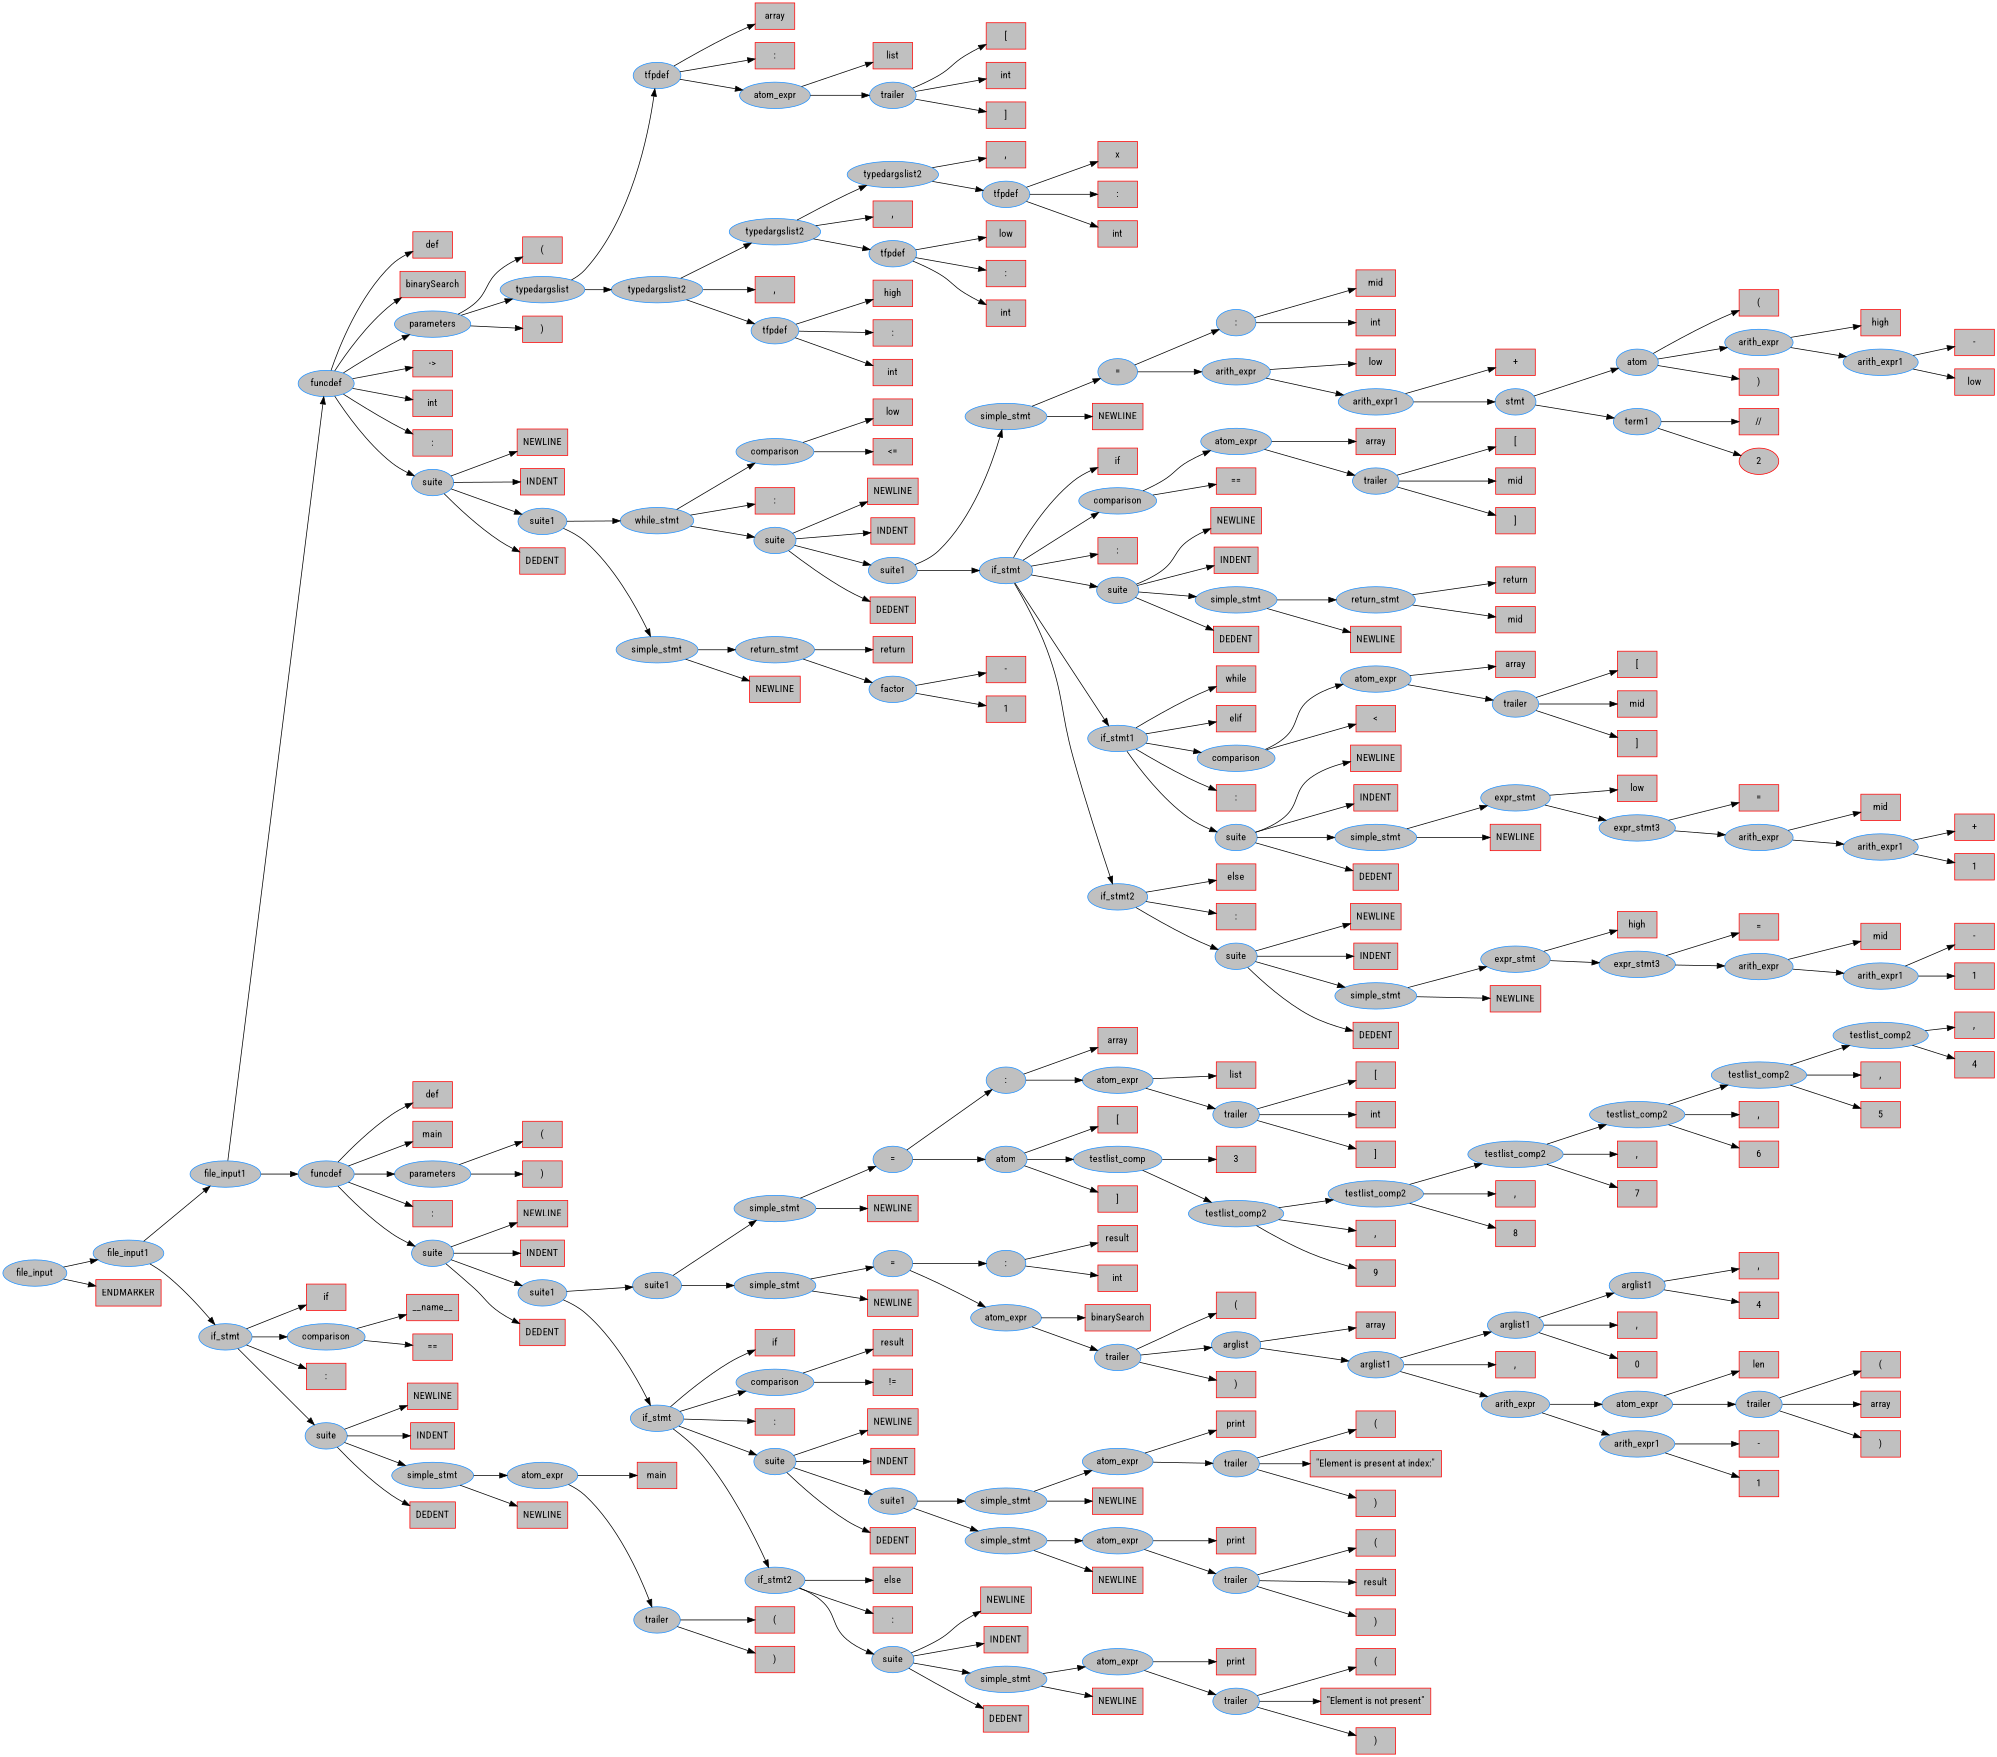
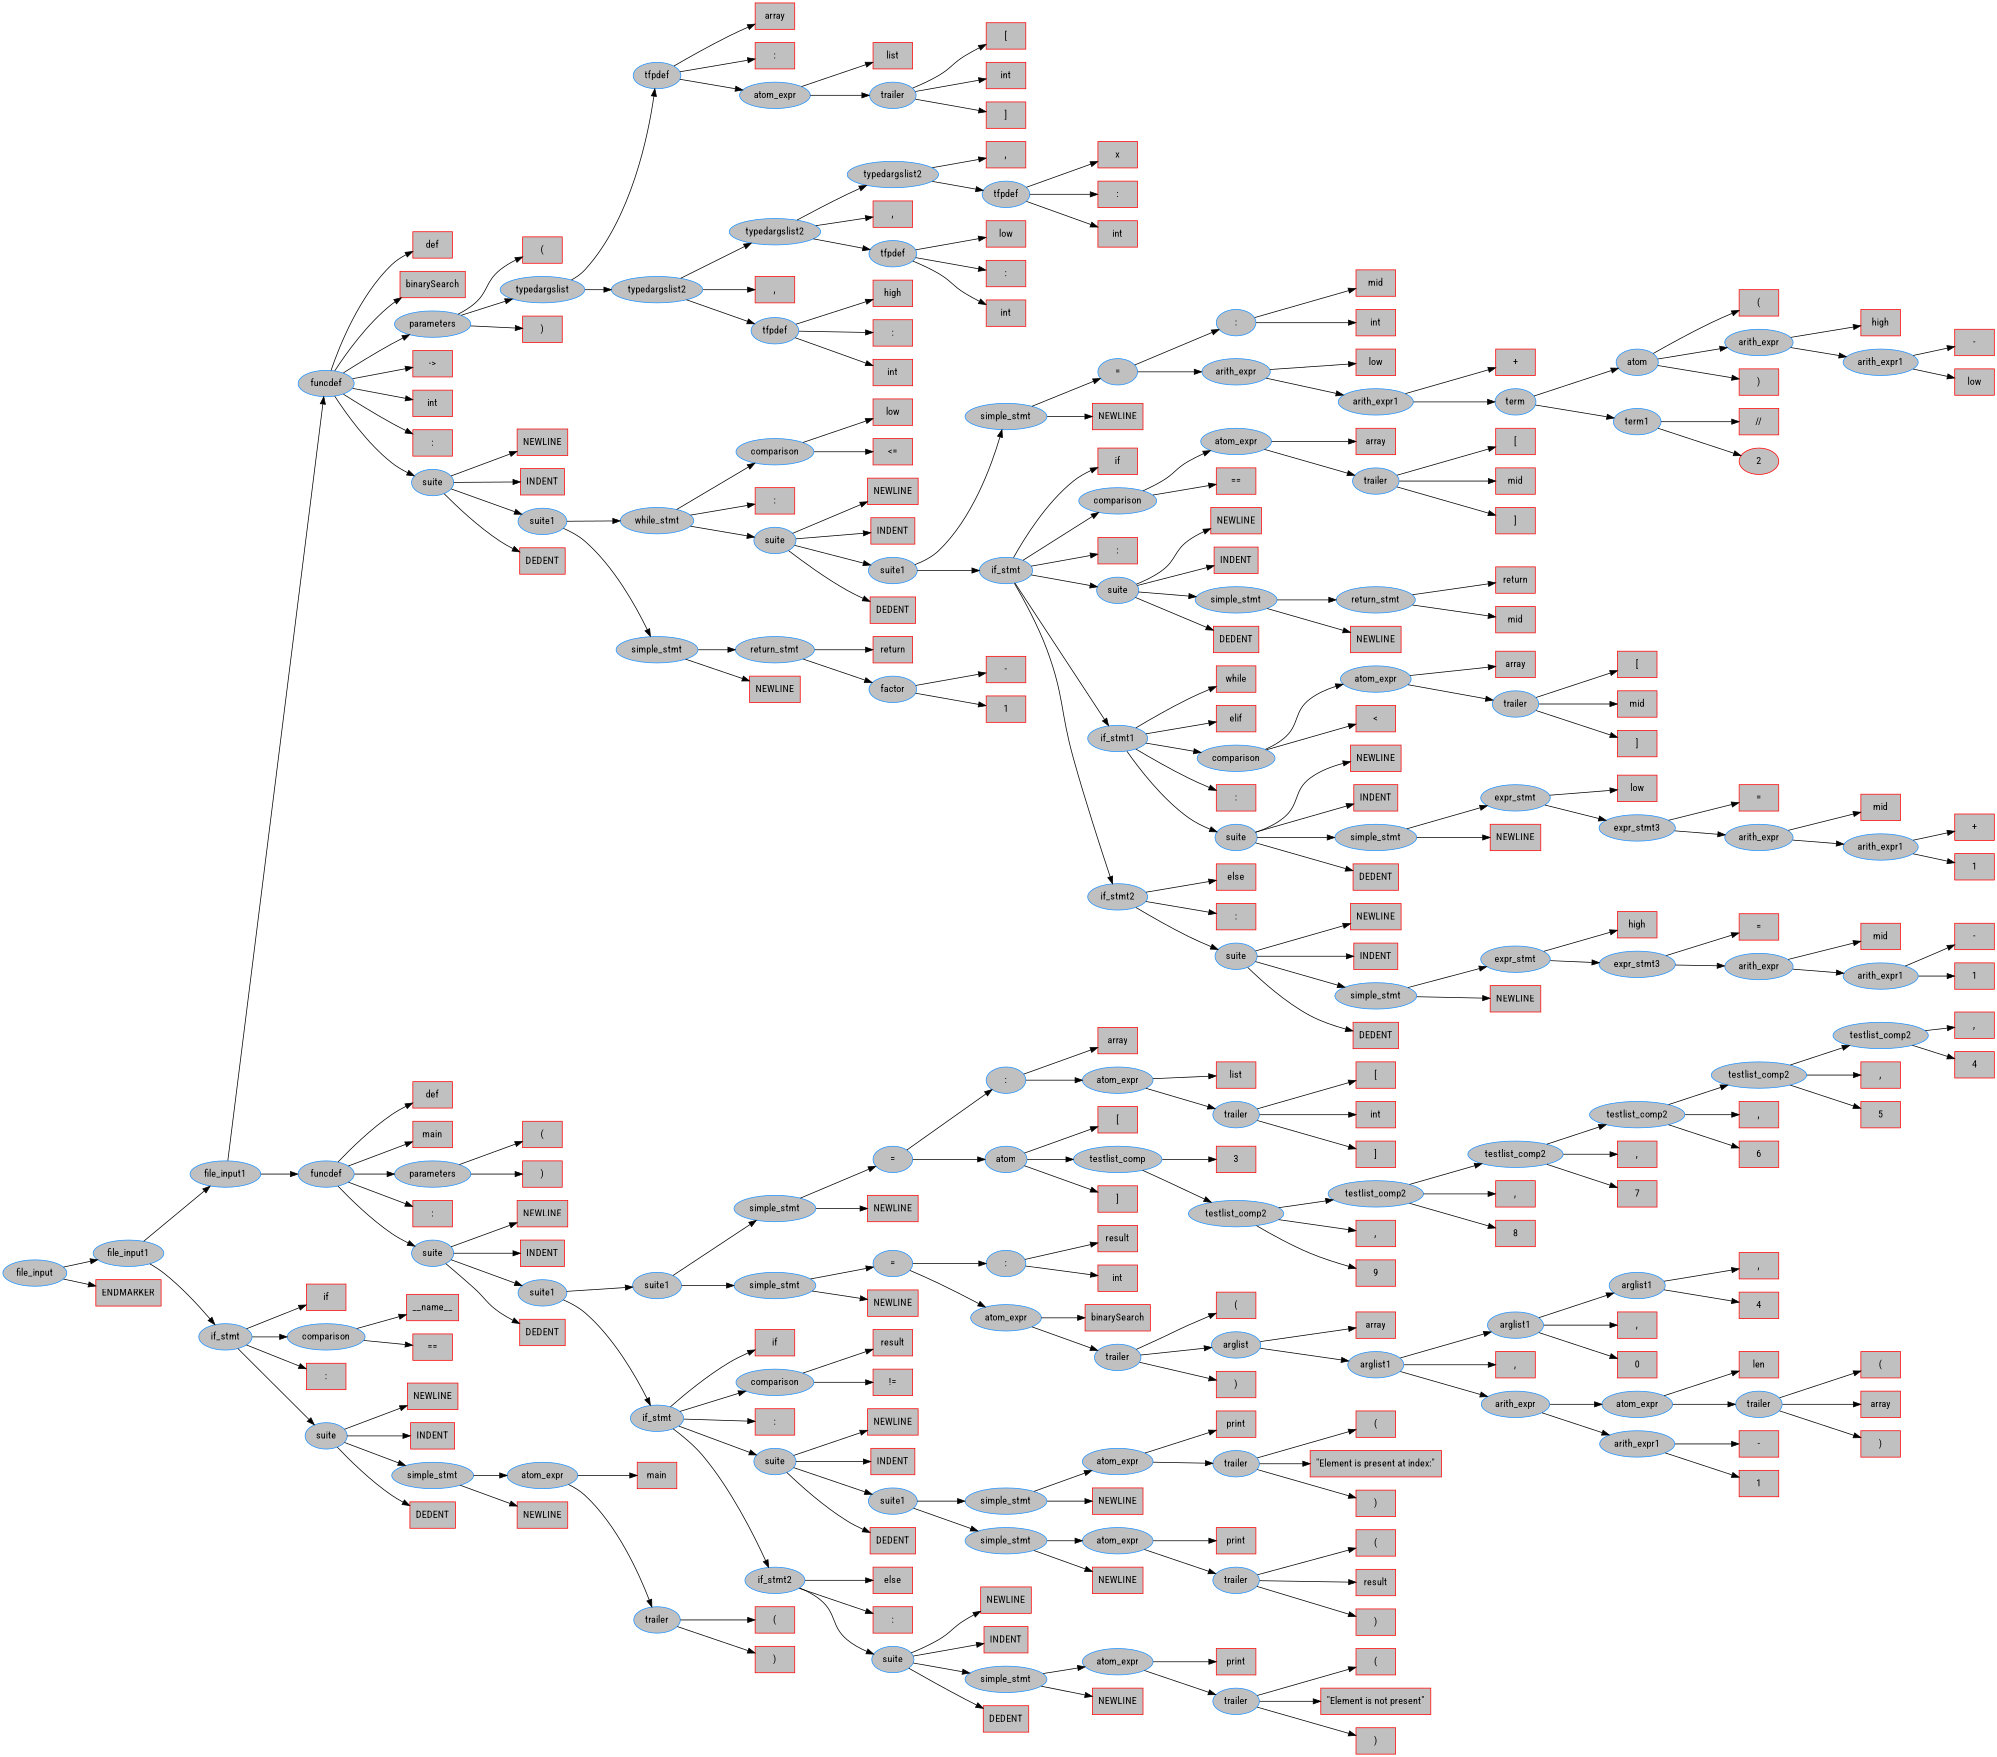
node "stmt": label "stmt" -> "term"
